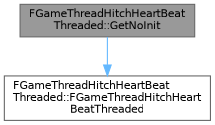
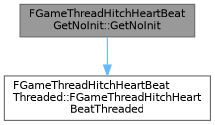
node "FGameThreadHitchHeartBeat Threaded::GetNoInit": label "FGameThreadHitchHeartBeat Threaded::GetNoInit" -> "FGameThreadHitchHeartBeat GetNoInit::GetNoInit"
